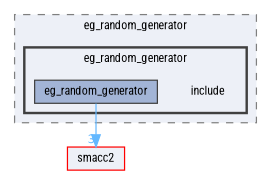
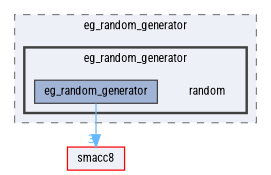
node "include": label "include" -> "random"
node "smacc2": label "smacc2" -> "smacc8"
